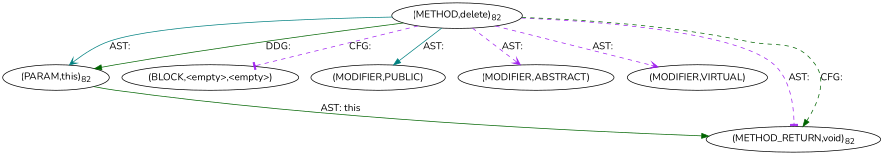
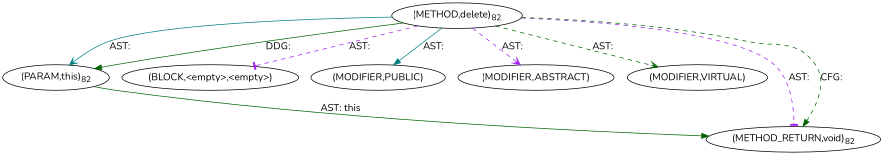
edge "(METHOD,delete)" -> "(MODIFIER,VIRTUAL)": color purple -> darkgreen
edge "(METHOD,delete)" -> "(BLOCK,<empty>,<empty>)": label "CFG: " -> "AST: "
